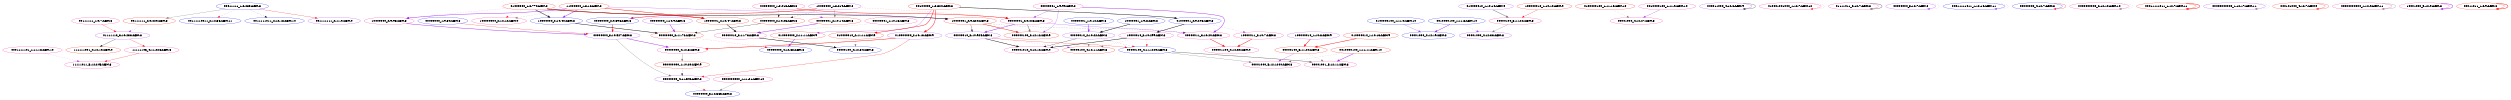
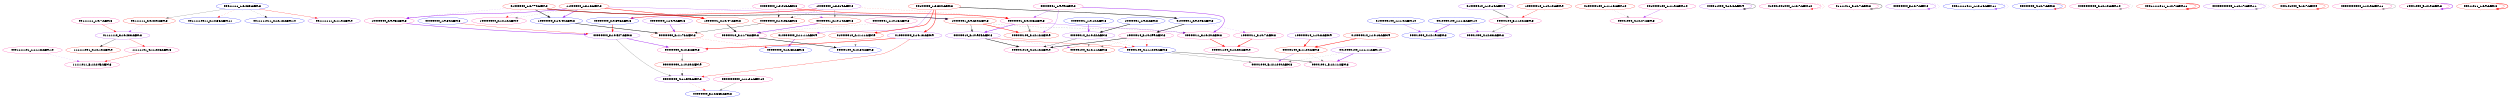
node "11111105_4-11:228-LEN:8": label "11111105_4-11:228-LEN:8" -> "11111101_4-11:228-LEN:8"
node "0010000100_1-11:11-LEN:10": color red -> purple
